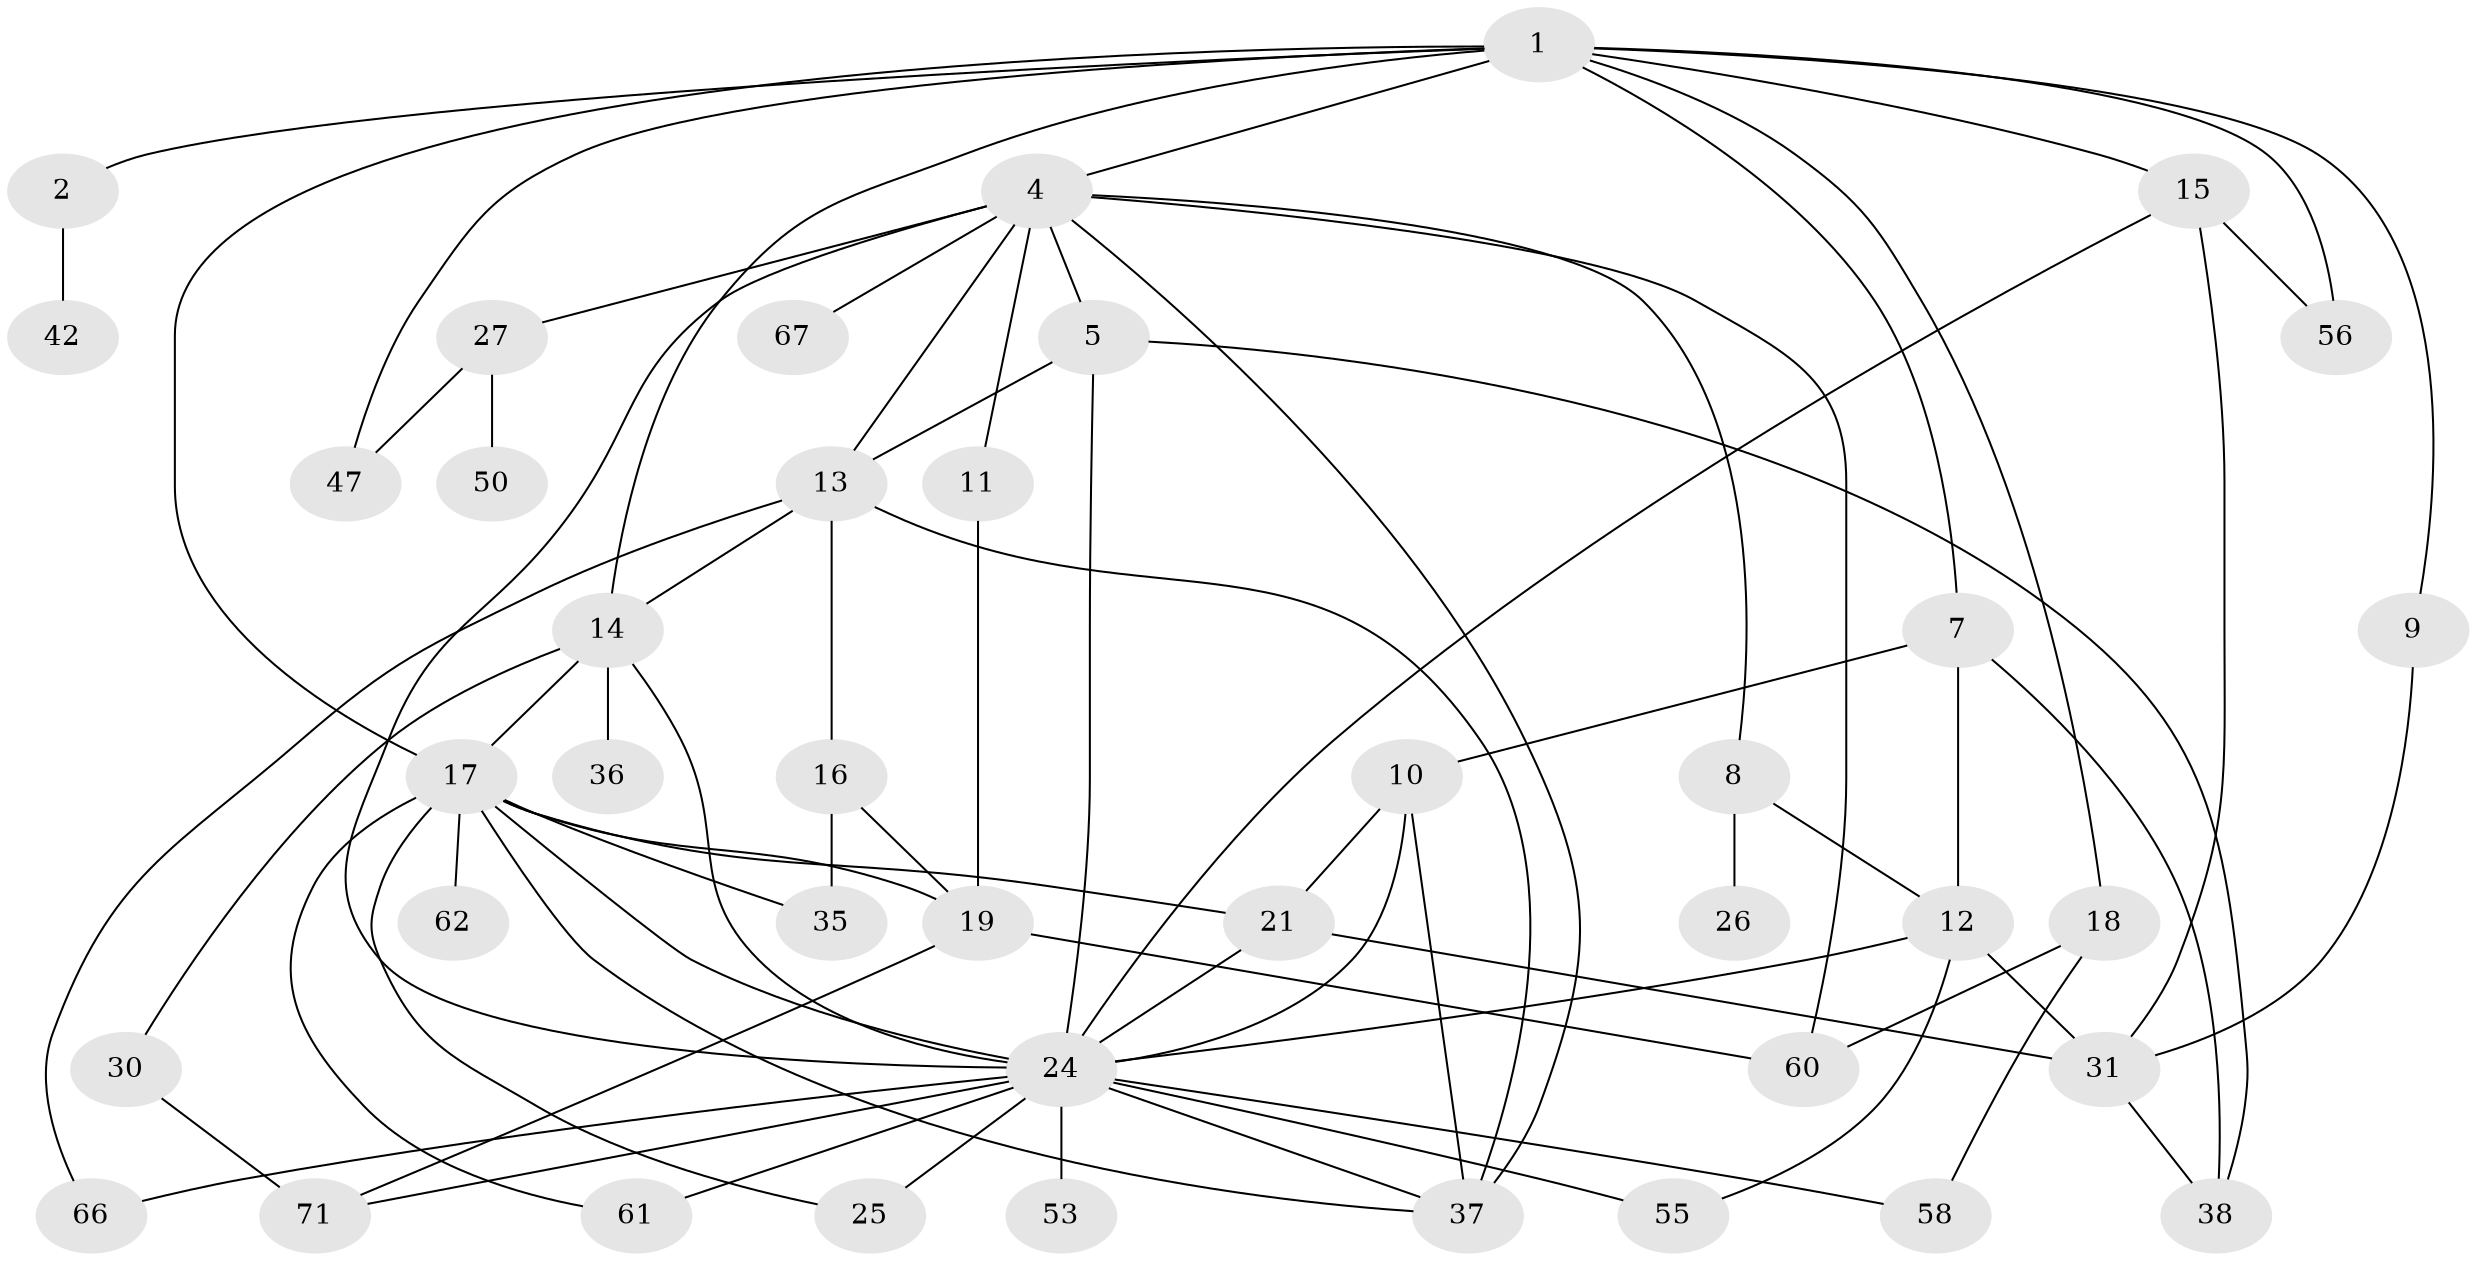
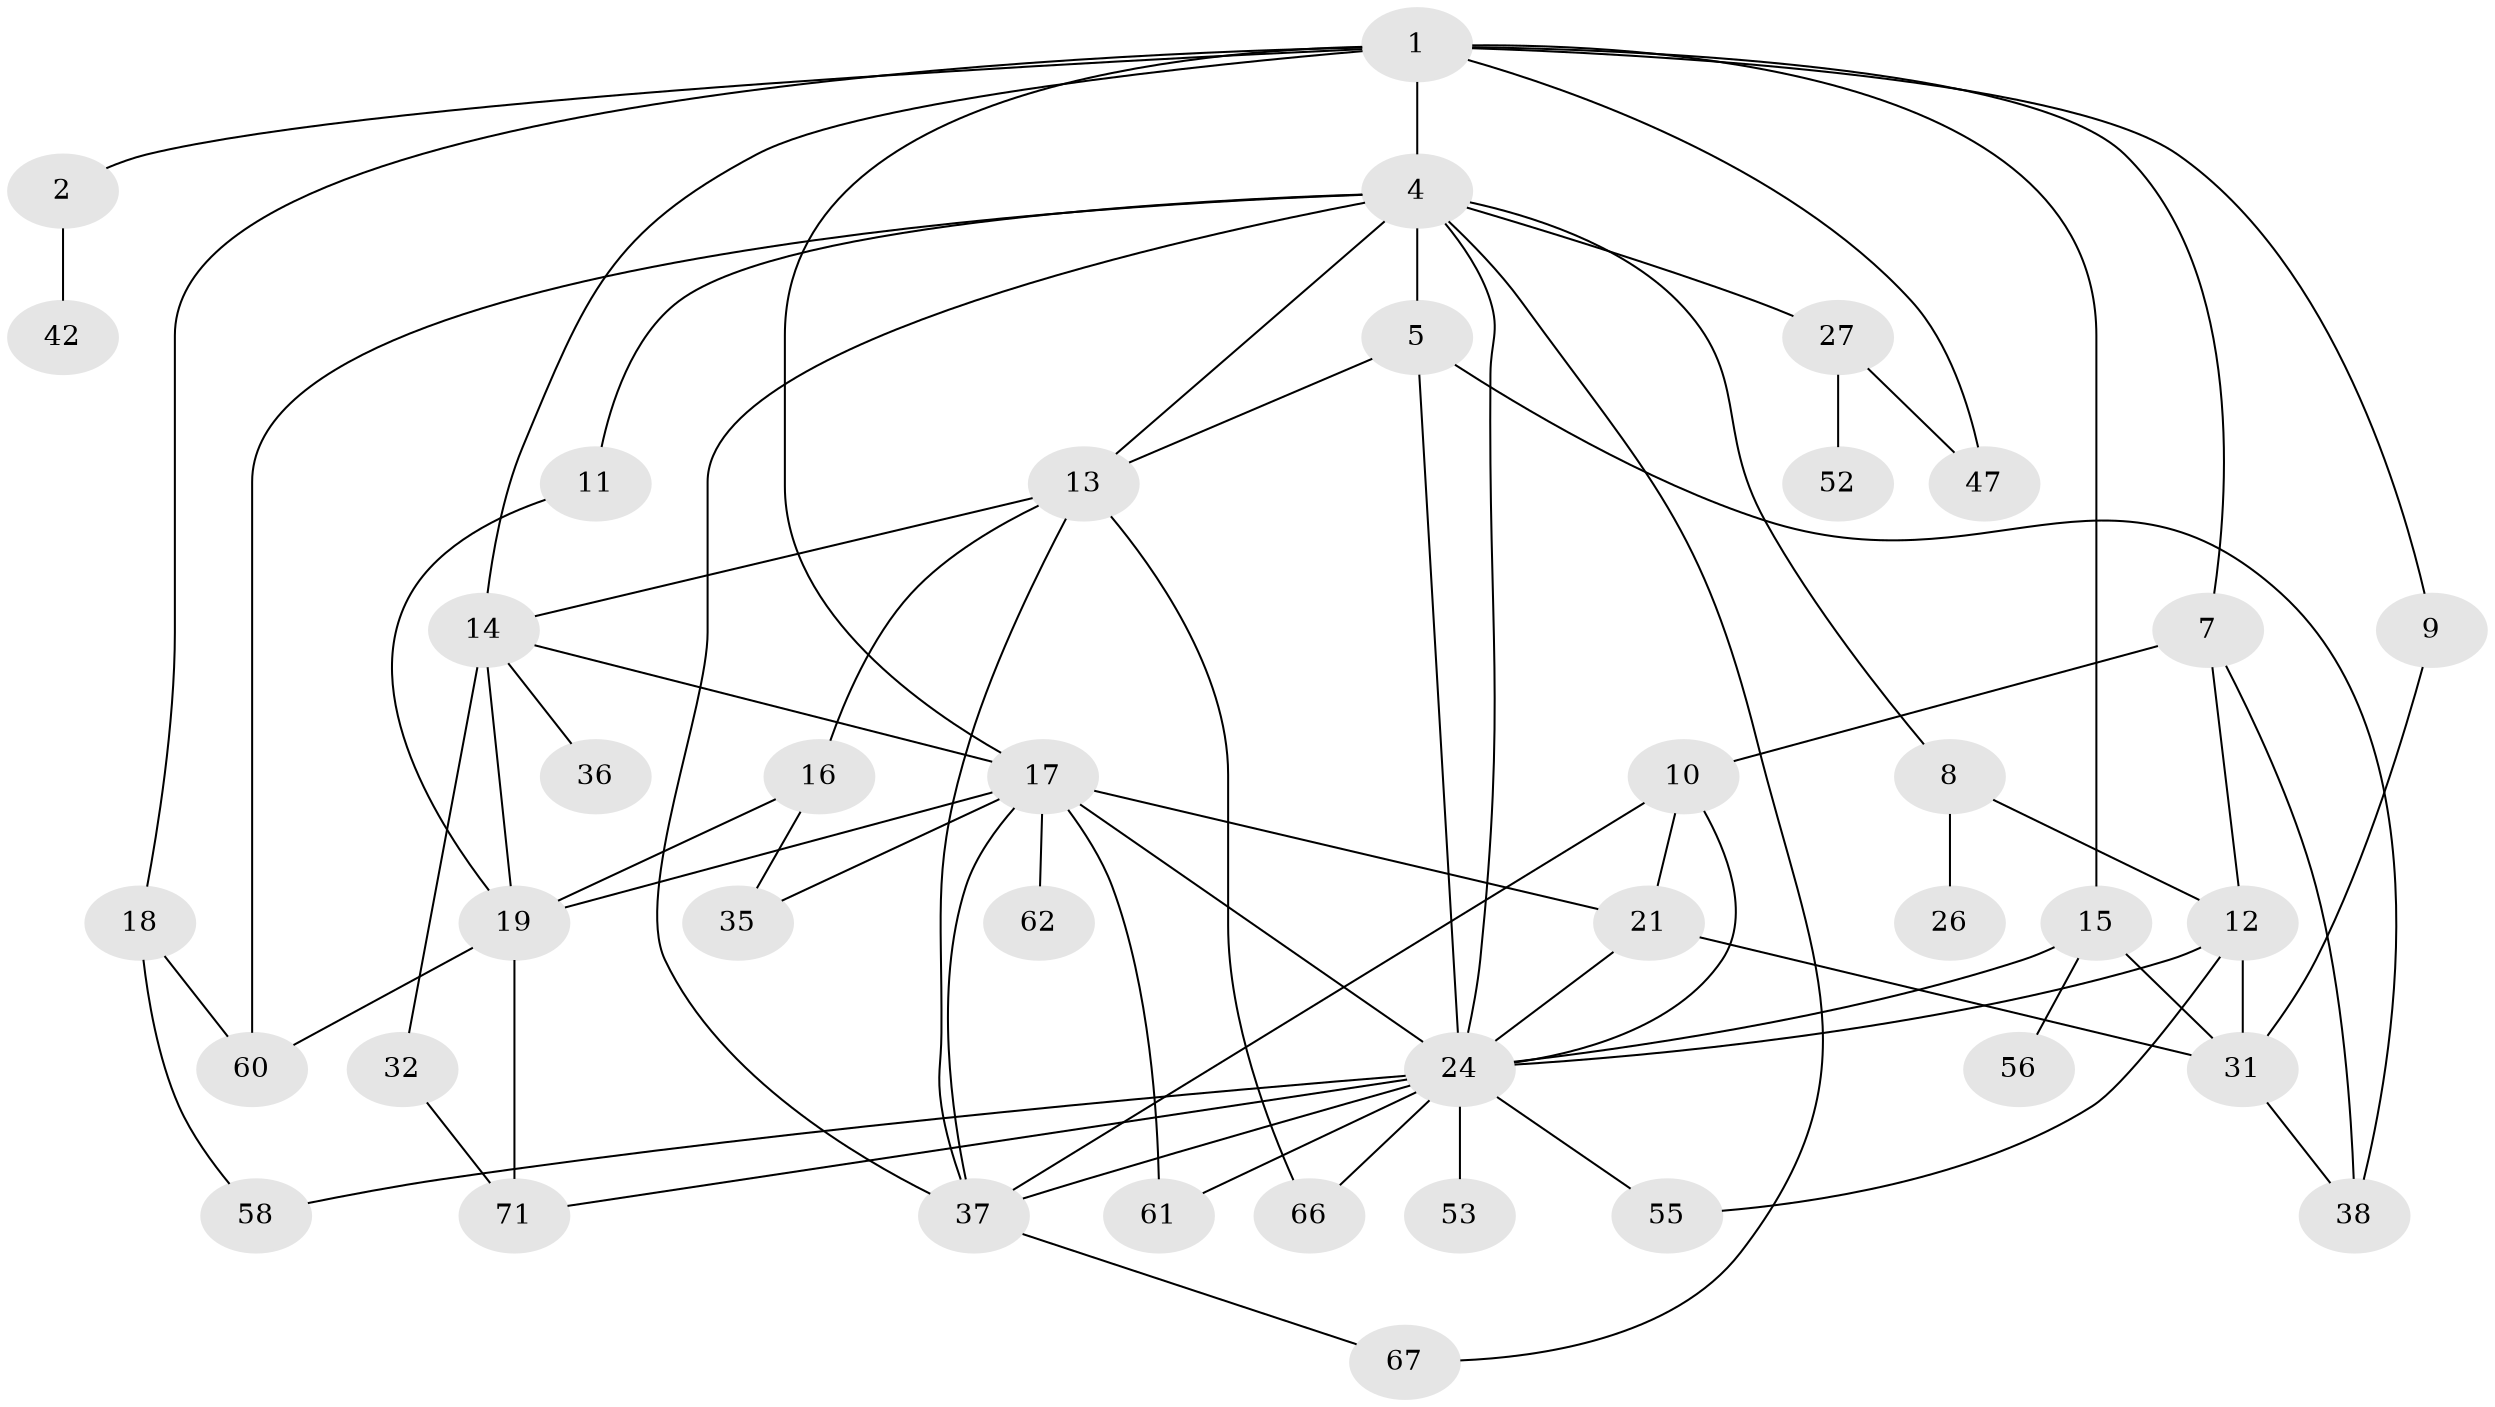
edge "1" -- "56": removed
node "50": label "50" -> "52"
edge "14" -- "24": now "14" -- "19"
node "30": label "30" -> "32"
node "25": removed
edge "37" -- "67": added
